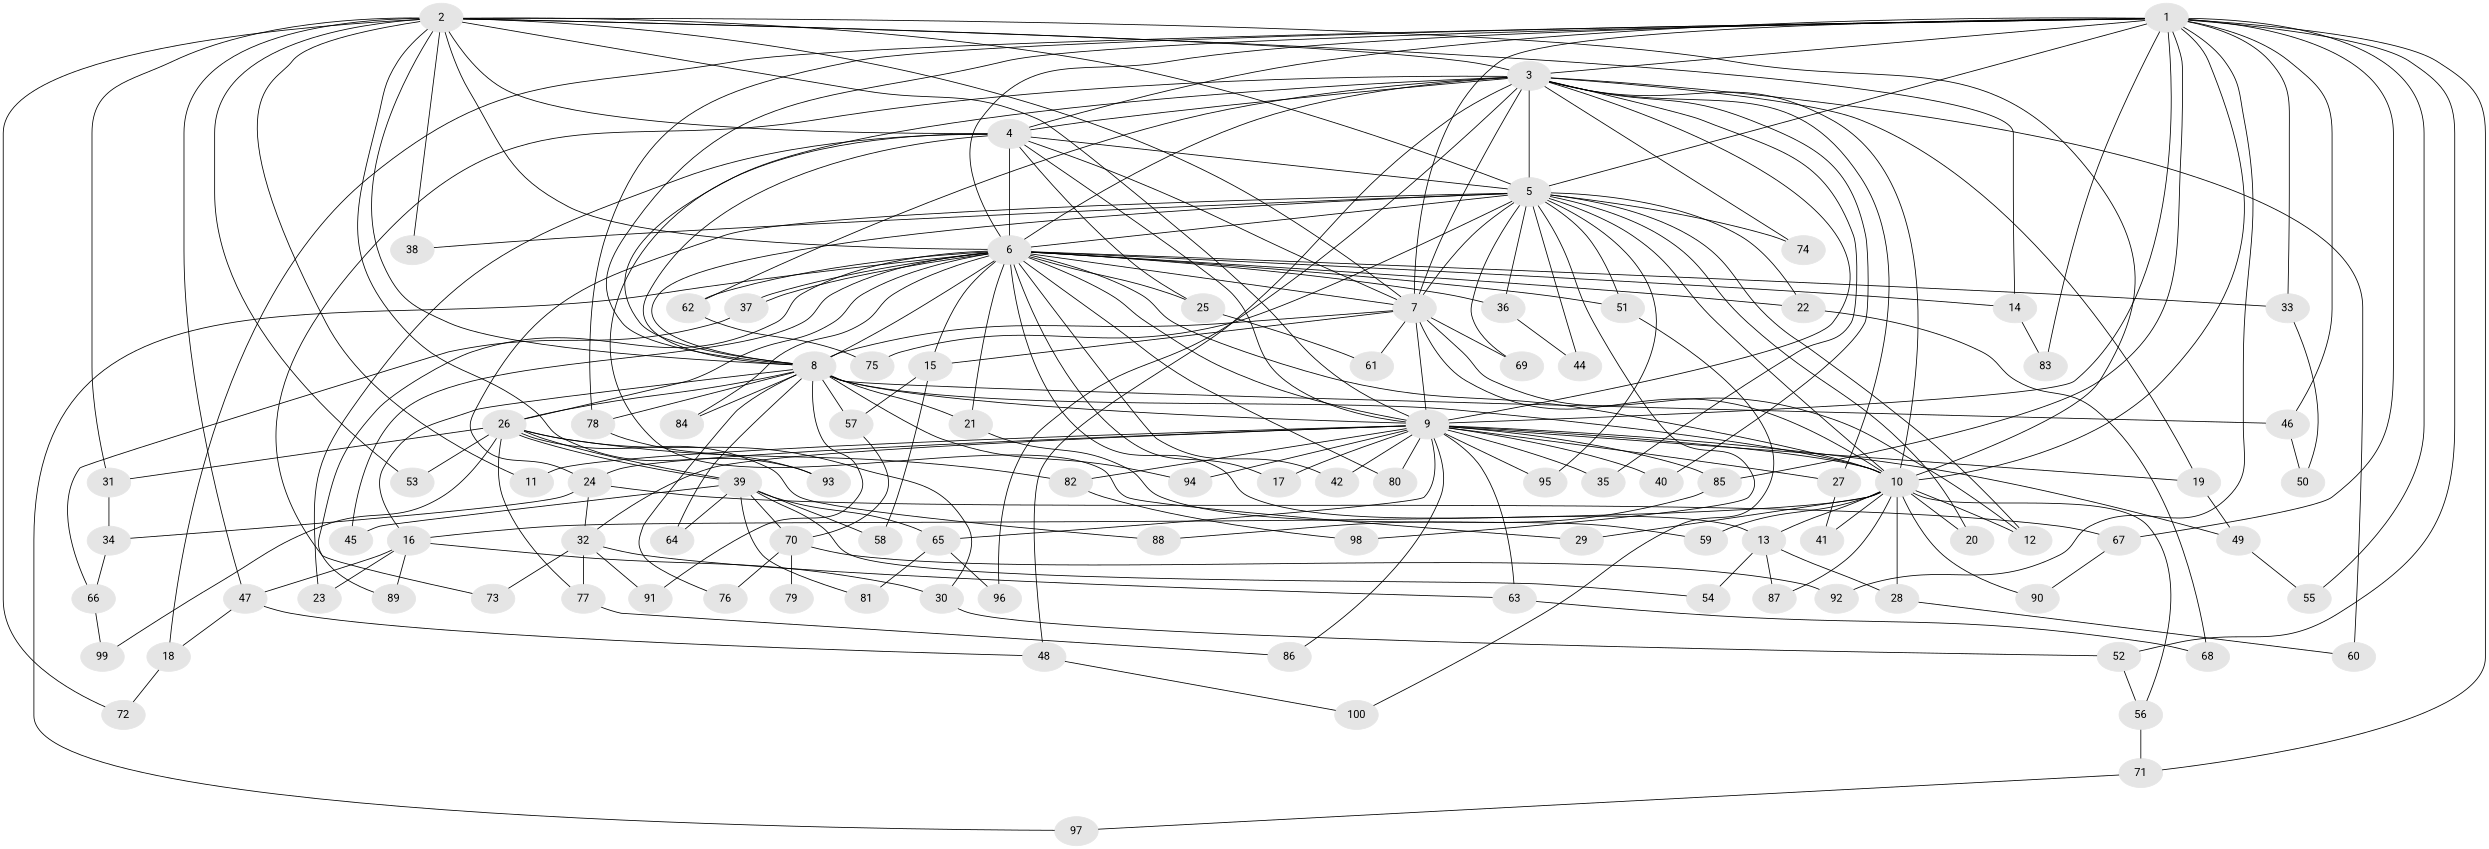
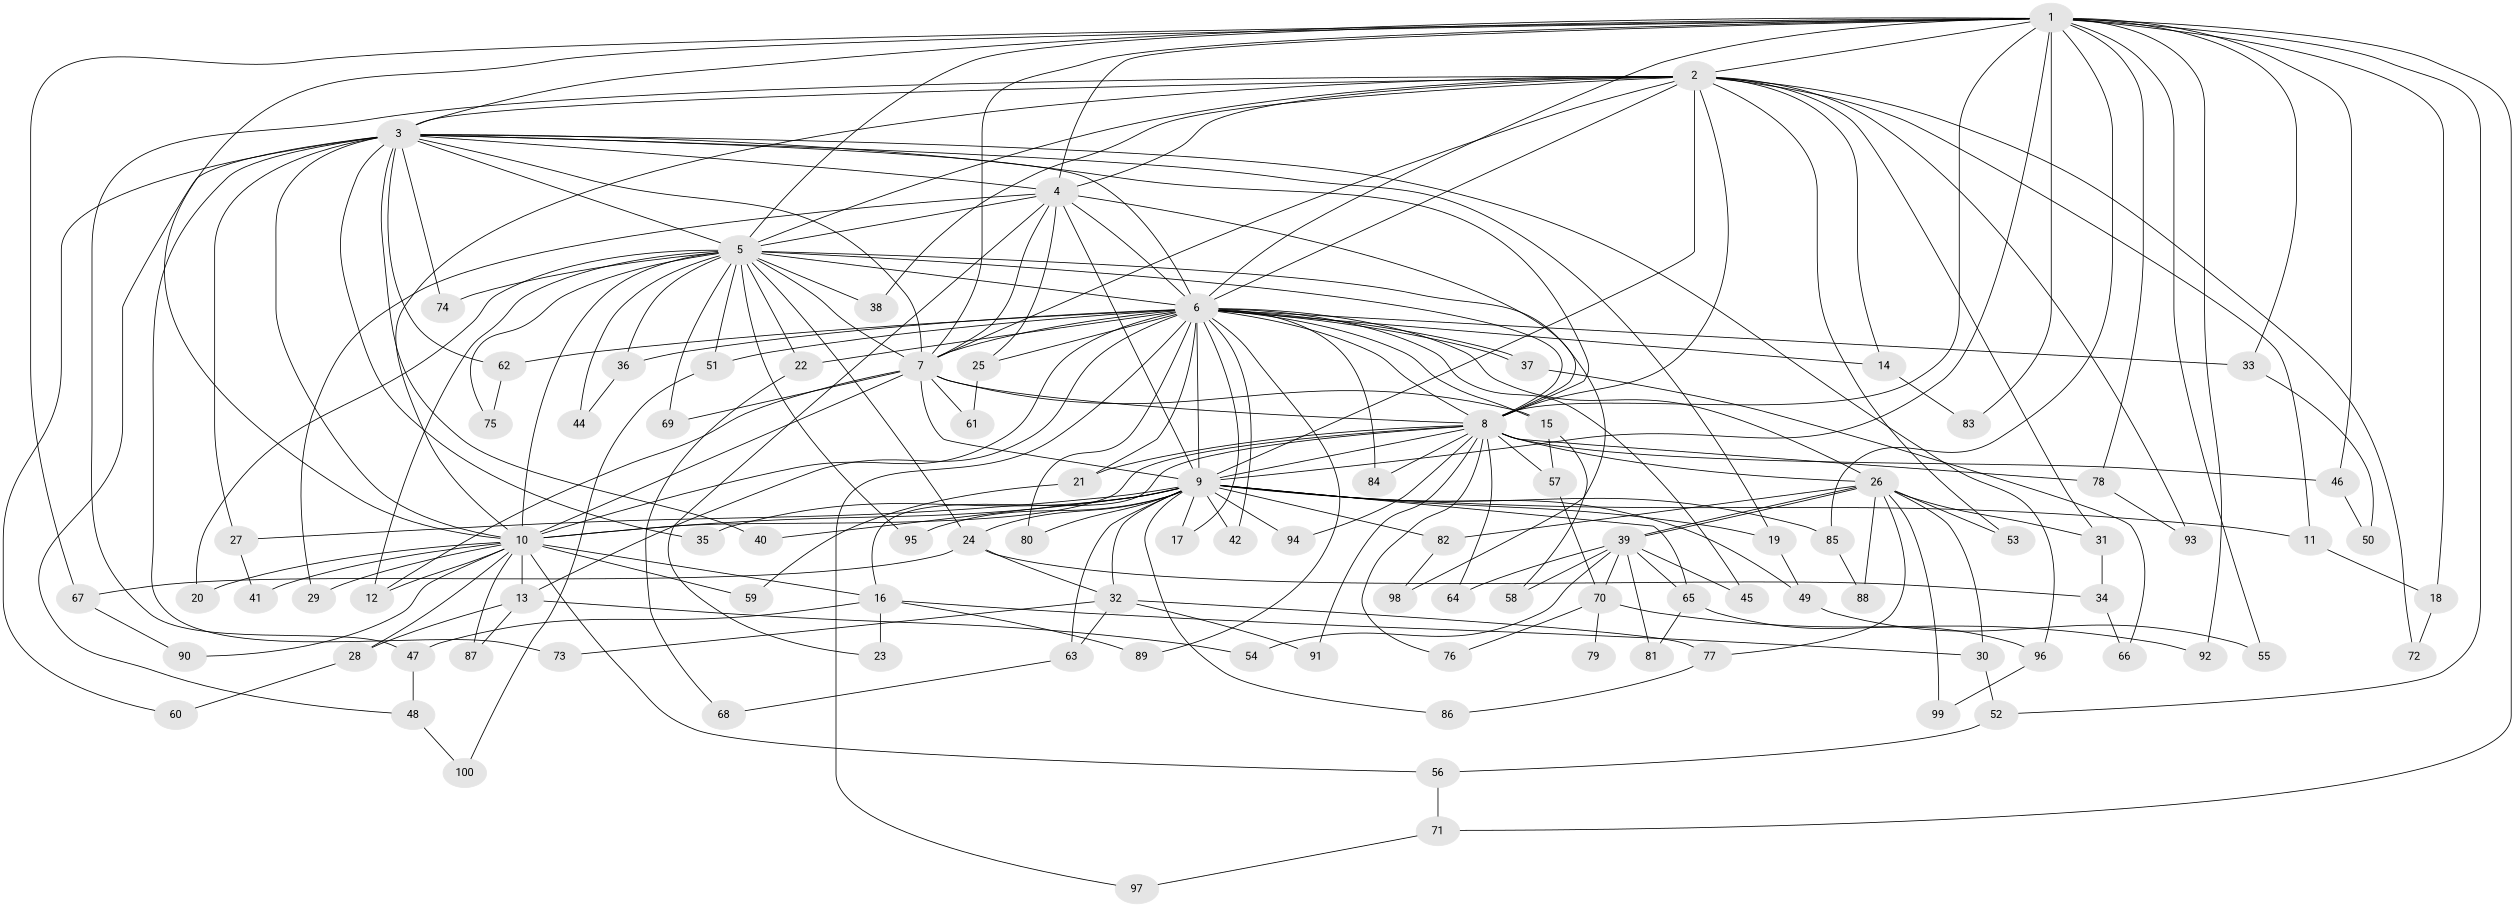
edge "1" -- "2": added
edge "3" -- "9": removed
edge "66" -- "99": now "96" -- "99"
edge "47" -- "18": now "11" -- "18"
